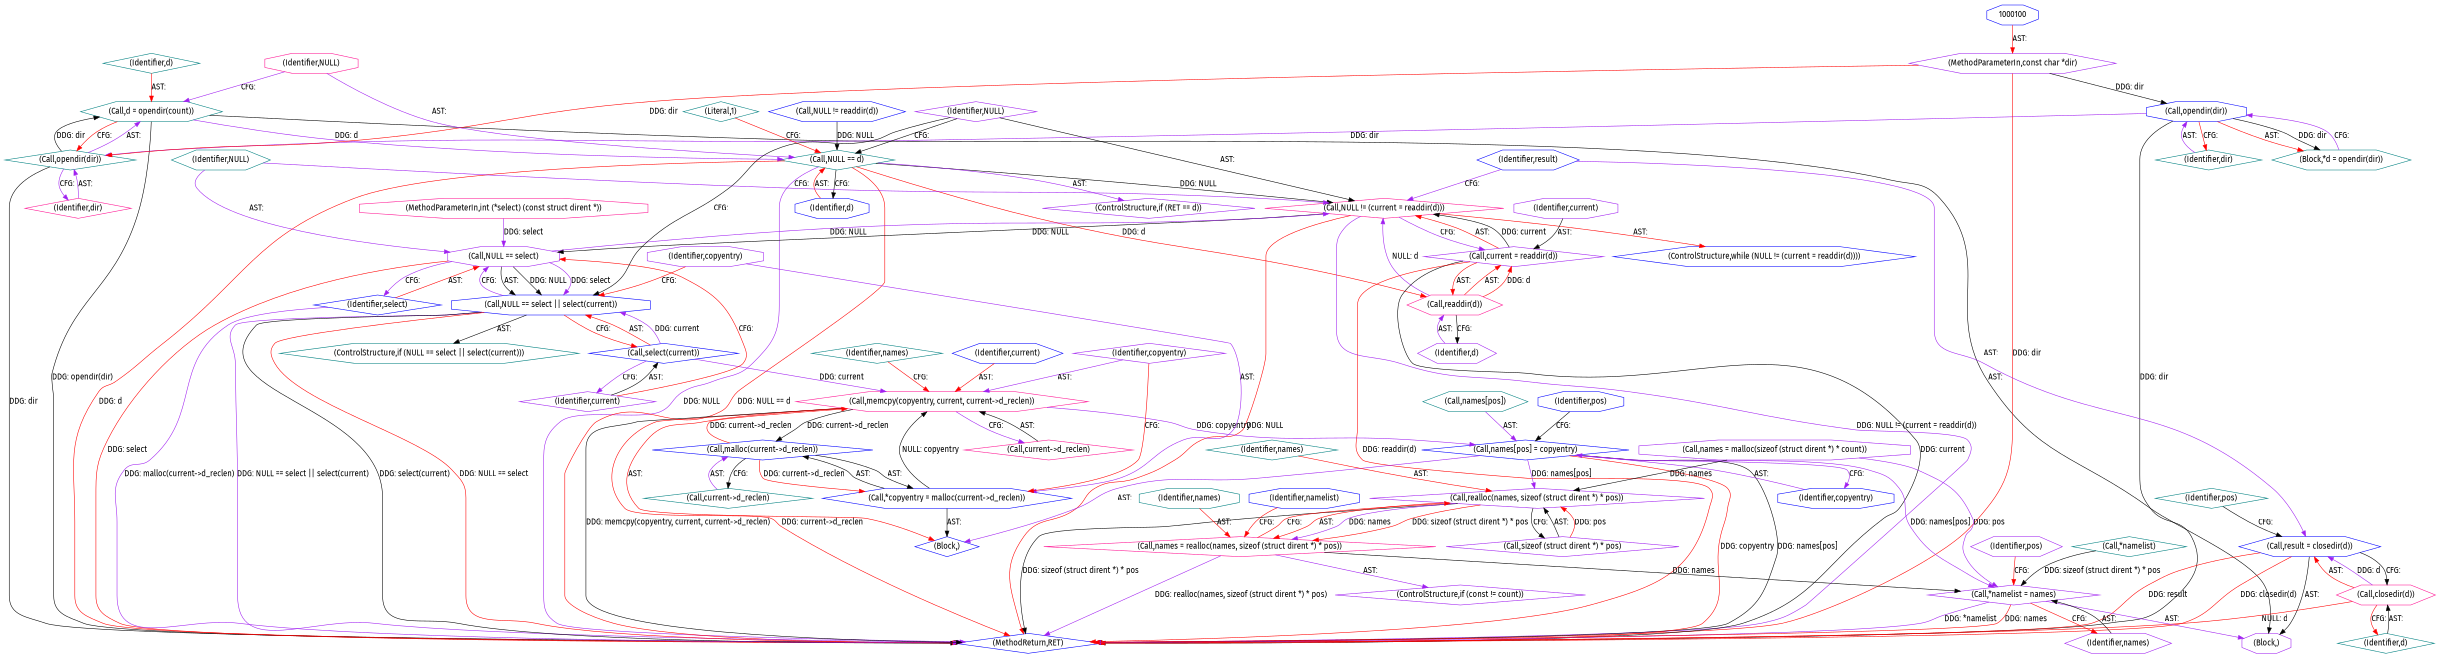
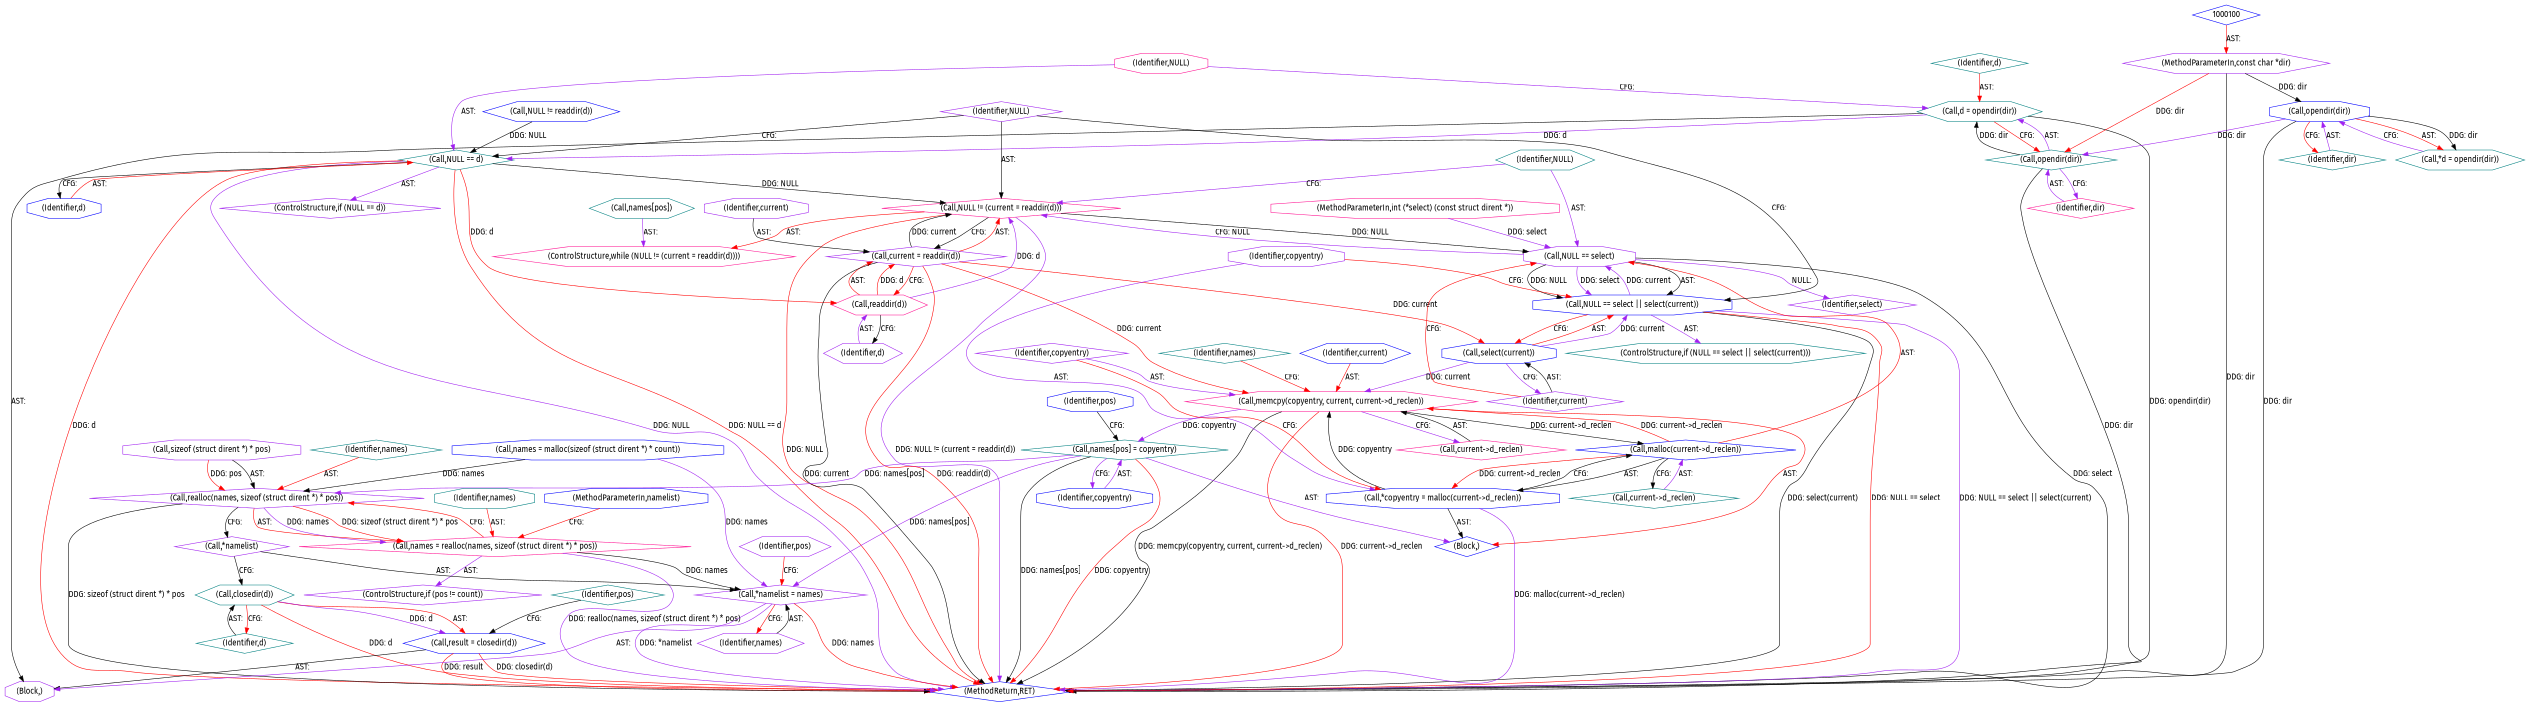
node "1000100": shape octagon -> diamond
node "(Call,d = opendir(count))": label "(Call,d = opendir(count))" -> "(Call,d = opendir(dir))"
node "(Literal,1)": removed
node "(Identifier,result)": removed
node "(Block,*d = opendir(dir))": label "(Block,*d = opendir(dir))" -> "(Call,*d = opendir(dir))"
node "(ControlStructure,if (RET == d))": label "(ControlStructure,if (RET == d))" -> "(ControlStructure,if (NULL == d))"
edge "(Call,NULL == select)" -> "(Call,NULL != (current = readdir(d)))": label "DDG: NULL" -> "CFG: NULL"
edge "(Call,NULL != (current = readdir(d)))" -> "(Call,current = readdir(d))": color purple -> black
edge "(Call,readdir(d))" -> "(Call,NULL != (current = readdir(d)))": label "NULL: d" -> "DDG: d"
node "(ControlStructure,while (NULL != (current = readdir(d))))": color blue -> deeppink
edge "(Call,NULL == select)" -> "(Identifier,select)": label "CFG: " -> "NULL: "
edge "(Call,NULL == select || select(current))" -> "(Call,NULL == select)": label "CFG: " -> "DDG: current"
edge "(Call,current = readdir(d))" -> "(Call,readdir(d))": label "AST: " -> "CFG: "
edge "(Identifier,select)" -> "(Call,NULL == select)": now "(Call,malloc(current->d_reclen))" -> "(Call,NULL == select)"
edge "(Call,current = readdir(d))" -> "(Call,select(current))": added, label "DDG: current"
node "(Identifier,select)": color blue -> purple
edge "(Call,current = readdir(d))" -> "(Call,memcpy(copyentry, current, current->d_reclen))": added, label "DDG: current"
edge "(Call,NULL == select || select(current))" -> "(ControlStructure,if (NULL == select || select(current)))": color black -> purple
node "(Call,select(current))": shape diamond -> octagon
edge "(Call,names[pos])" -> "(Call,names[pos] = copyentry)": now "(Call,names[pos])" -> "(ControlStructure,while (NULL != (current = readdir(d))))"
edge "(Call,*copyentry = malloc(current->d_reclen))" -> "(Call,memcpy(copyentry, current, current->d_reclen))": label "NULL: copyentry" -> "DDG: copyentry"
node "(Call,names[pos] = copyentry)": color blue -> teal
node "(Call,names = malloc(sizeof (struct dirent *) * count))": color purple -> blue
edge "(Call,*copyentry = malloc(current->d_reclen))" -> "(Call,malloc(current->d_reclen))": label "AST: " -> "CFG: "
node "(Call,*copyentry = malloc(current->d_reclen))": shape hexagon -> octagon
node "(Identifier,namelist)": label "(Identifier,namelist)" -> "(MethodParameterIn,namelist)"
edge "(Call,names = malloc(sizeof (struct dirent *) * count))" -> "(Call,*namelist = names)": label "DDG: pos" -> "DDG: names"
edge "(Call,realloc(names, sizeof (struct dirent *) * pos))" -> "(Call,sizeof (struct dirent *) * pos)": now "(Call,realloc(names, sizeof (struct dirent *) * pos))" -> "(Call,*namelist)"
node "(Call,sizeof (struct dirent *) * pos)": shape diamond -> octagon
node "(Call,*namelist)": color teal -> purple
edge "(Call,result = closedir(d))" -> "(Call,closedir(d))": now "(Call,*namelist)" -> "(Call,closedir(d))"
edge "(Call,*namelist)" -> "(Call,*namelist = names)": label "DDG: sizeof (struct dirent *) * pos" -> "AST: "
node "(ControlStructure,if (const != count))": label "(ControlStructure,if (const != count))" -> "(ControlStructure,if (pos != count))"
node "(Call,closedir(d))": color deeppink -> teal
edge "(Call,NULL == select)" -> "(MethodReturn,RET)": color red -> black
edge "(Call,closedir(d))" -> "(MethodReturn,RET)": label "NULL: d" -> "DDG: d"
edge "(MethodParameterIn,const char *dir)" -> "(MethodReturn,RET)": color red -> black
edge "(Identifier,select)" -> "(MethodReturn,RET)": now "(Call,*copyentry = malloc(current->d_reclen))" -> "(MethodReturn,RET)"
